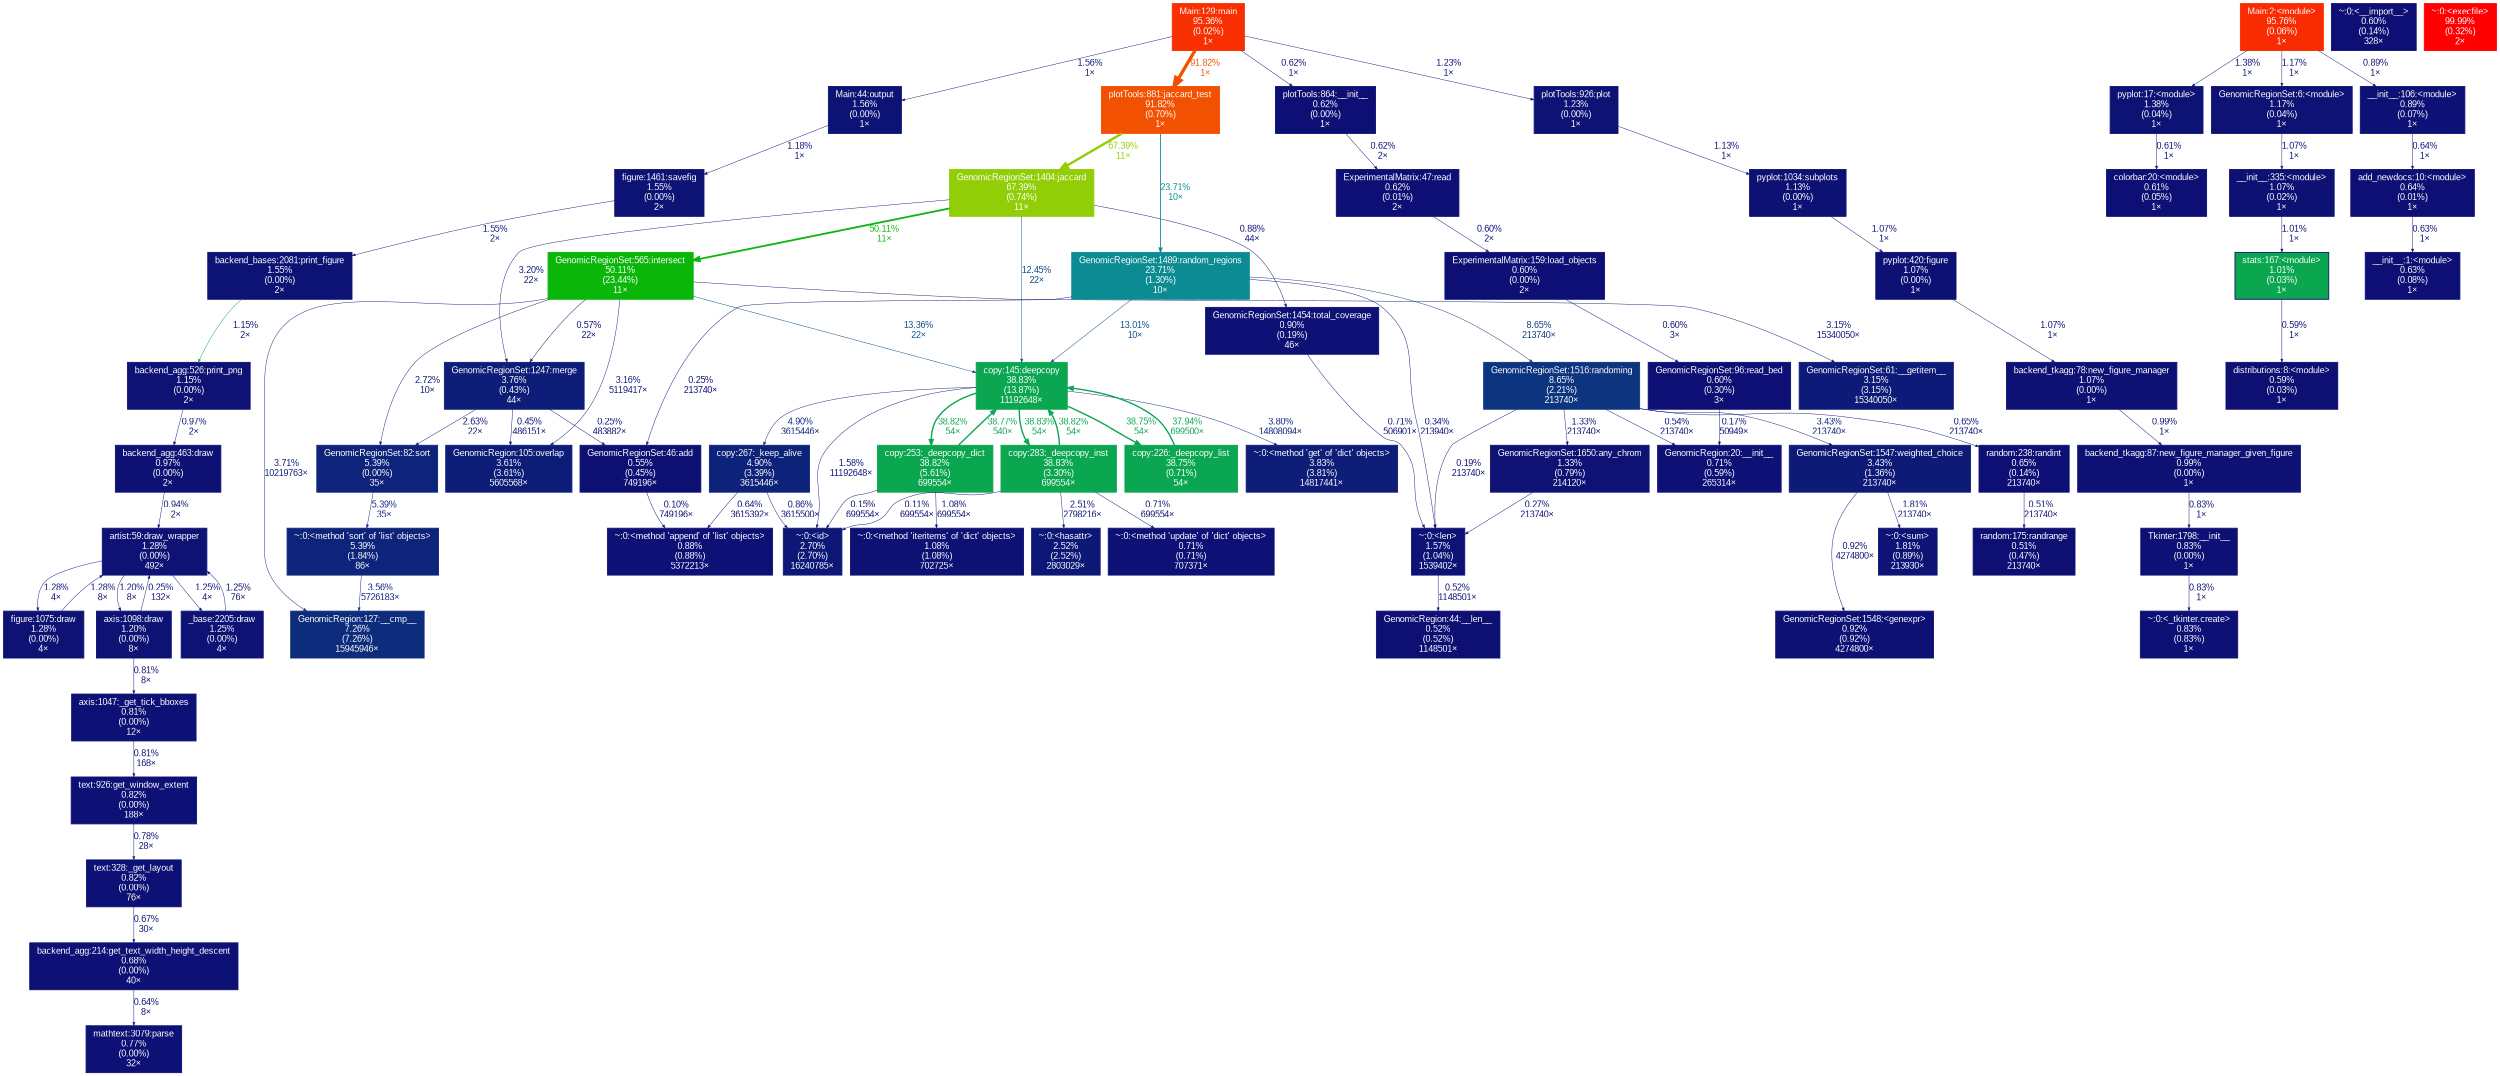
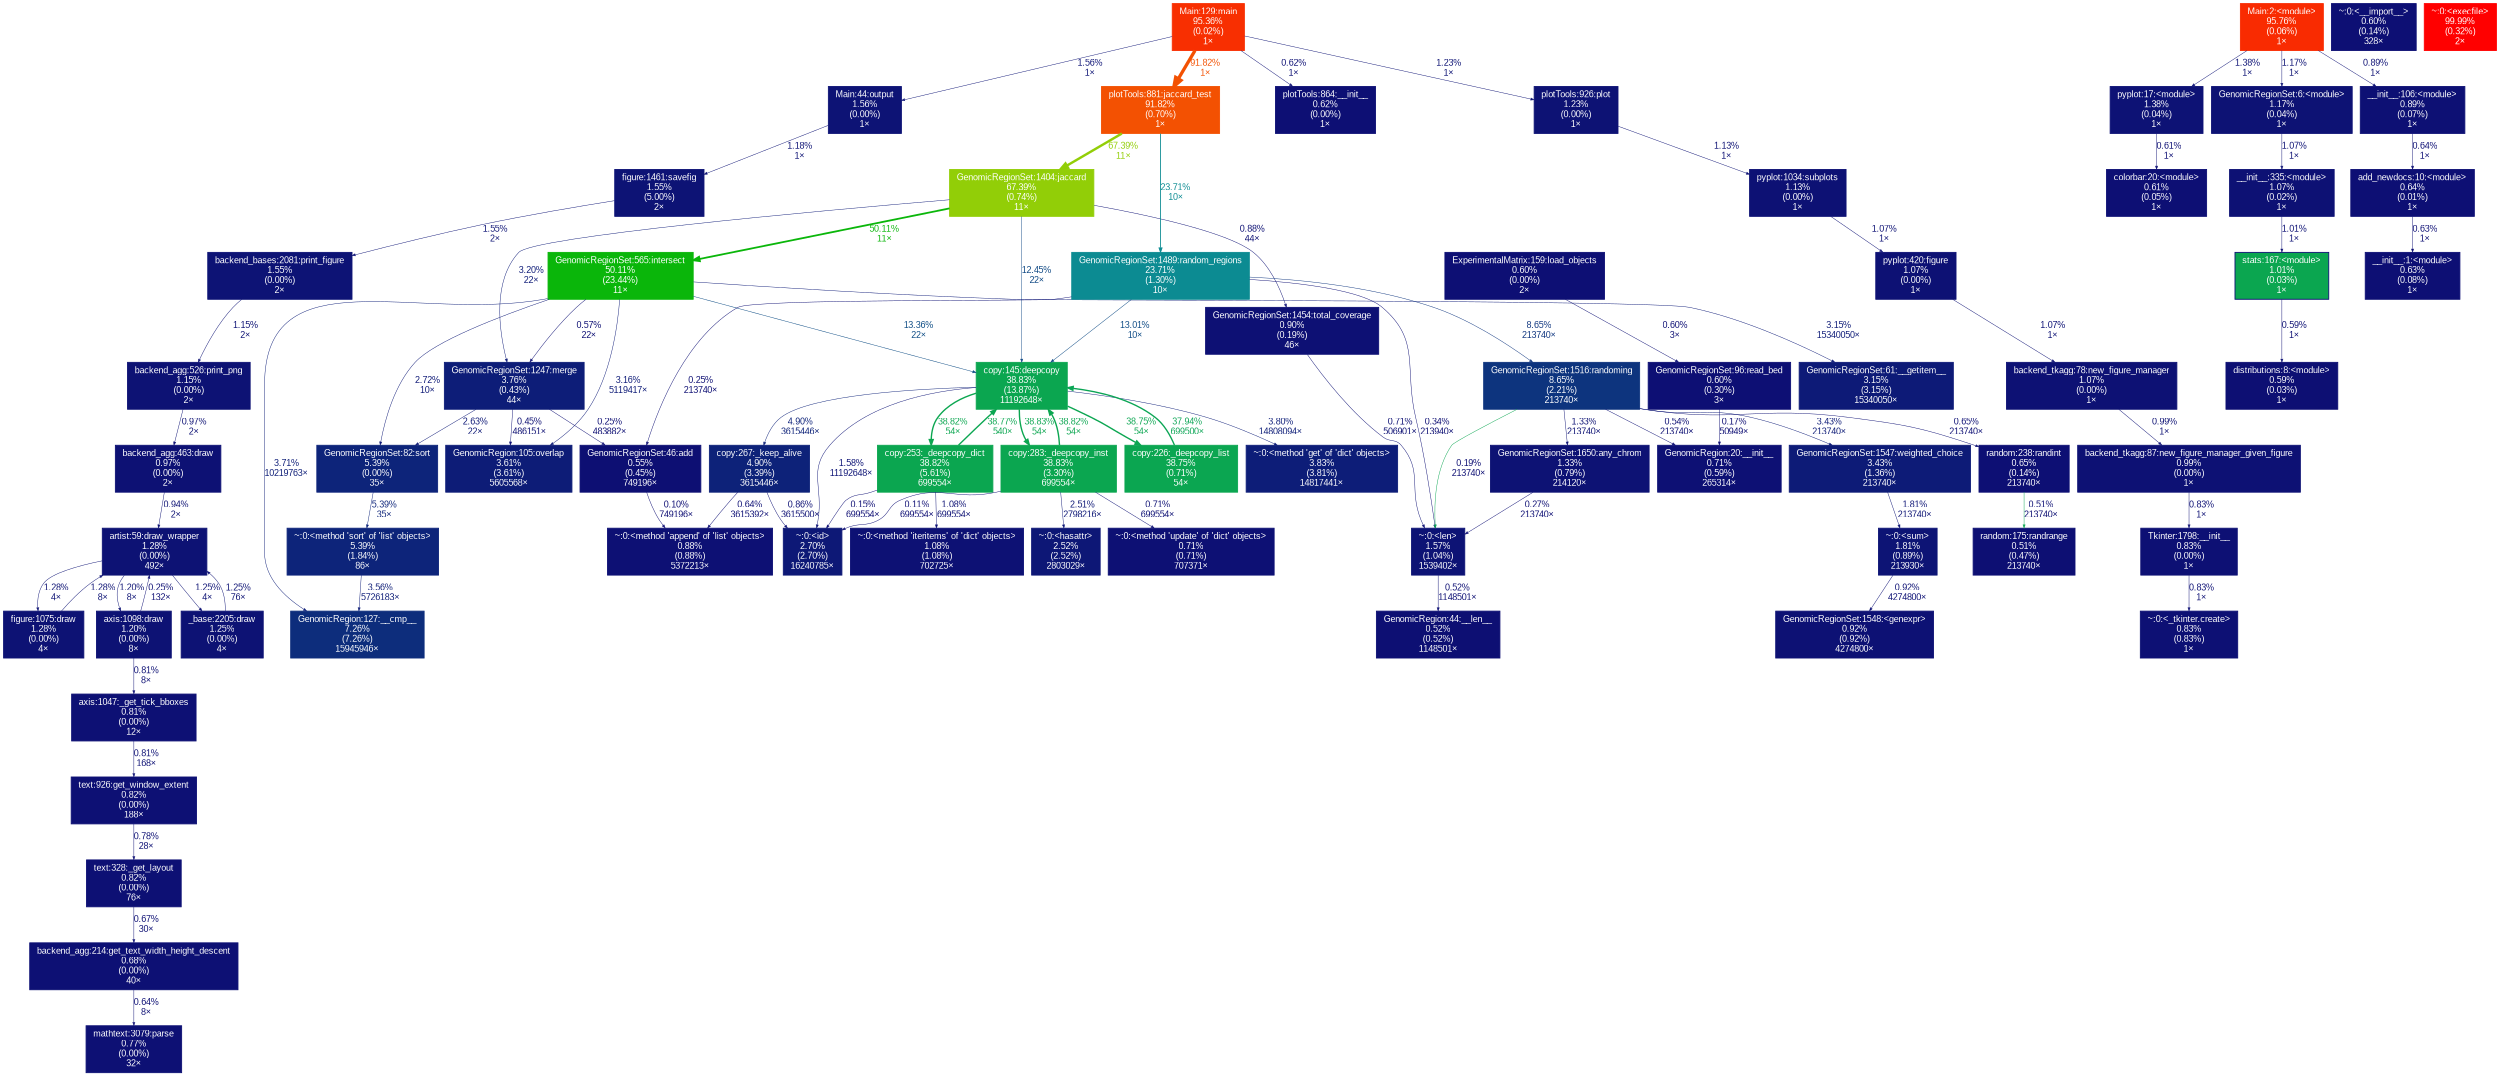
node "figure:1461:savefig 1.55% (0.00%) 2×": label "figure:1461:savefig 1.55% (0.00%) 2×" -> "figure:1461:savefig 1.55% (5.00%) 2×"
node "ExperimentalMatrix:47:read 0.62% (0.01%) 2×": removed
edge "backend_bases:2081:print_figure 1.55% (0.00%) 2×" -> "backend_agg:526:print_png 1.15% (0.00%) 2×": color #0ba651 -> #0d1274
edge "GenomicRegionSet:1516:randoming 8.65% (2.21%) 213740×" -> "~:0:<len> 1.57% (1.04%) 1539402×": color #0d0e73 -> #0ba651
edge "random:238:randint 0.65% (0.14%) 213740×" -> "random:175:randrange 0.51% (0.47%) 213740×": color #0d0f73 -> #0ba651
edge "GenomicRegionSet:1547:weighted_choice 3.43% (1.36%) 213740×" -> "GenomicRegionSet:1548:<genexpr> 0.92% (0.92%) 4274800×": now "~:0:<sum> 1.81% (0.89%) 213930×" -> "GenomicRegionSet:1548:<genexpr> 0.92% (0.92%) 4274800×"
